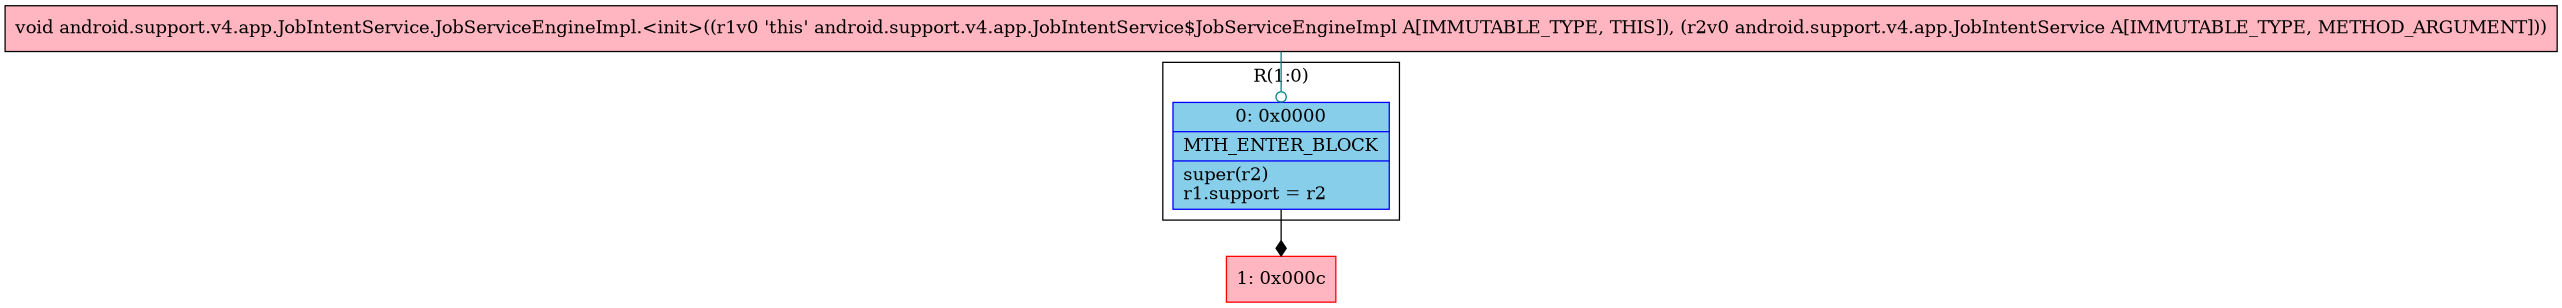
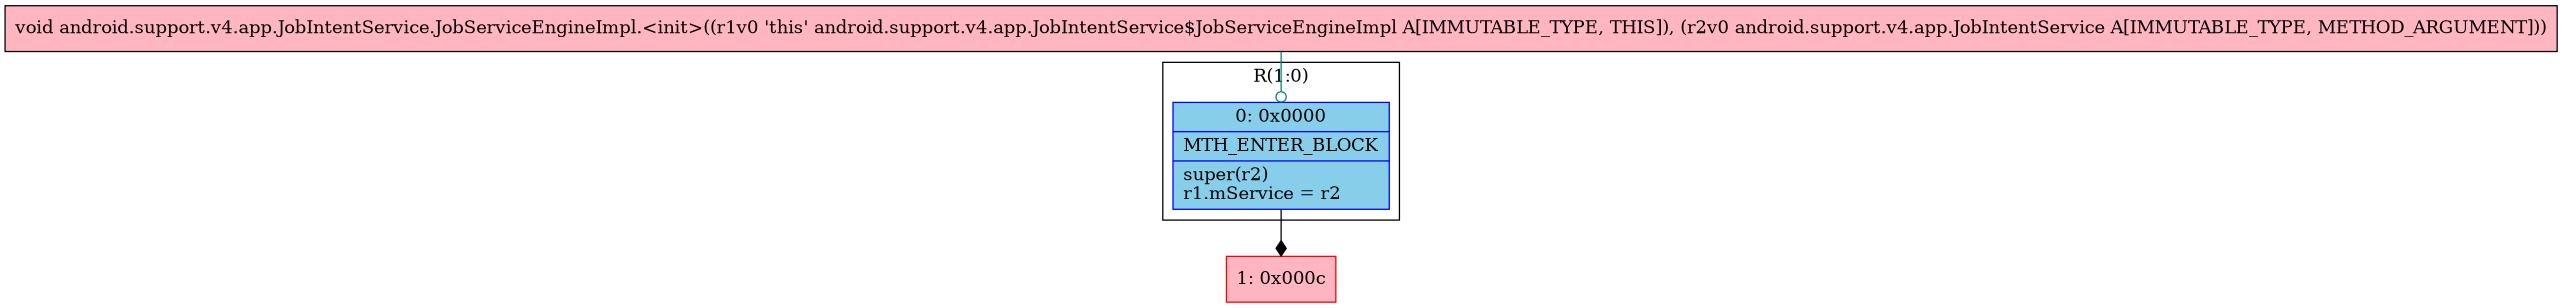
node "0: 0x0000": text "r1.support = r2" -> "r1.mService = r2"
